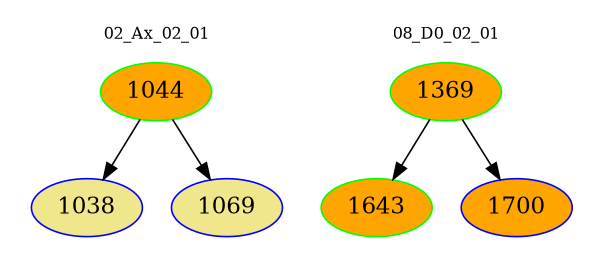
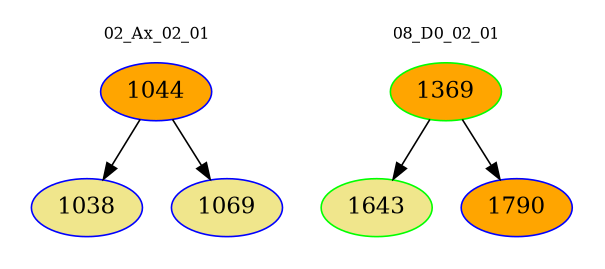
node "1044": color green -> blue
node "1643": fillcolor orange -> khaki
node "1700": label "1700" -> "1790"
